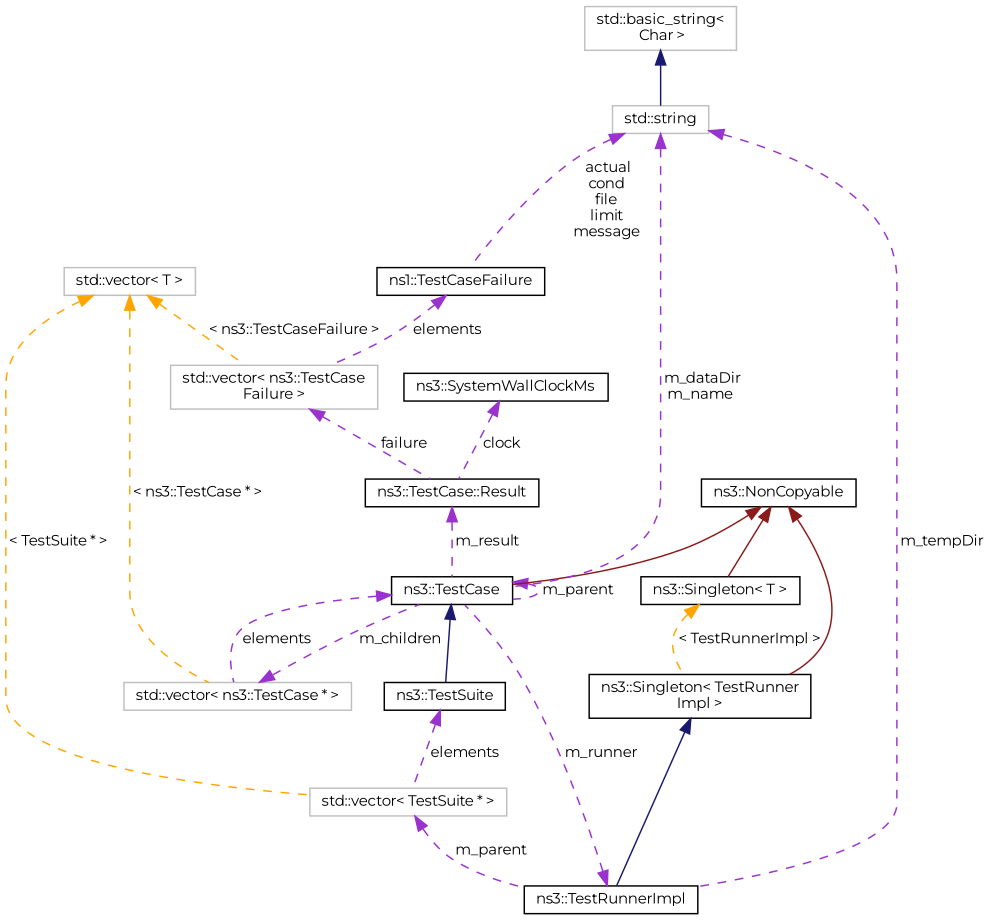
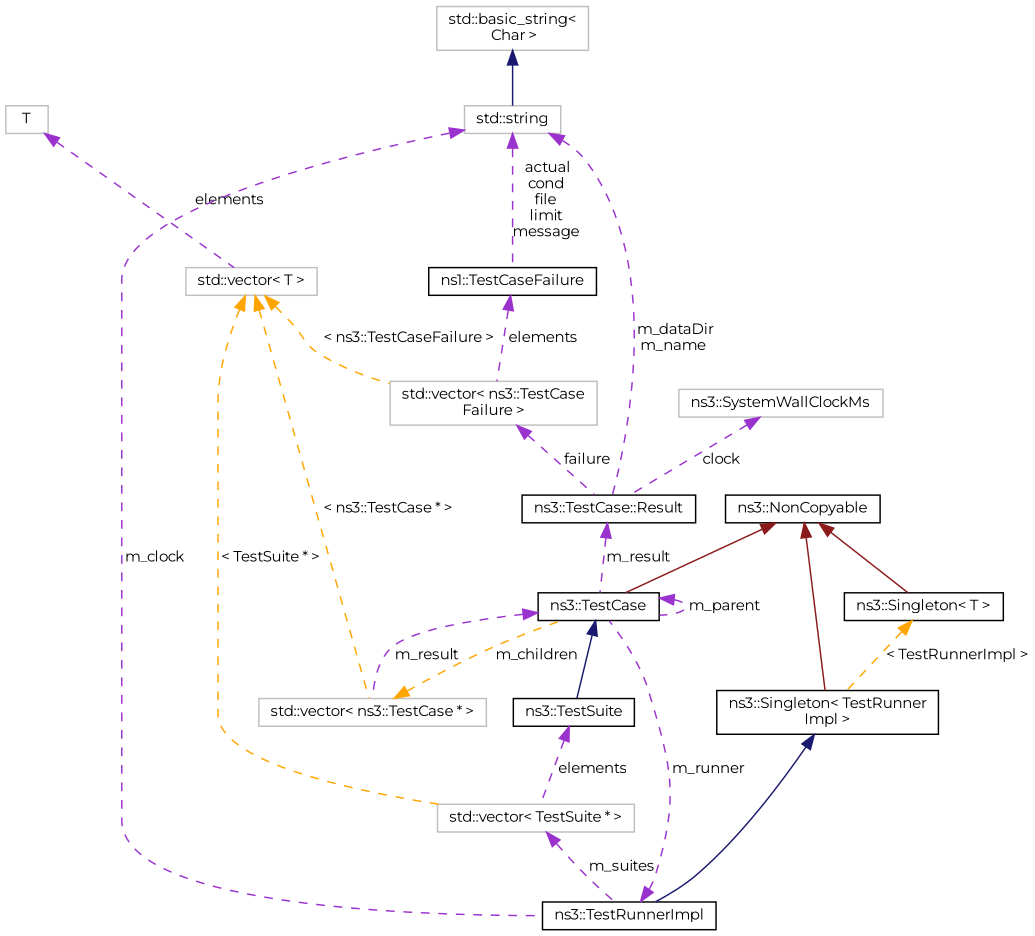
node "T": added
node "ns3::SystemWallClockMs": color black -> grey75
edge "ns3::TestCase" -> "std::string": now "ns3::TestCase::Result" -> "std::string"
edge "ns3::TestRunnerImpl" -> "std::string": label " m_tempDir" -> " m_clock"
edge "ns3::TestCase" -> "std::vector< ns3::TestCase * >": color darkorchid3 -> orange
edge "std::vector< ns3::TestCase * >" -> "ns3::TestCase": label " elements" -> " m_result"
edge "ns3::TestRunnerImpl" -> "std::vector< TestSuite * >": label " m_parent" -> " m_suites"
